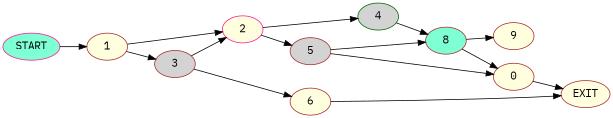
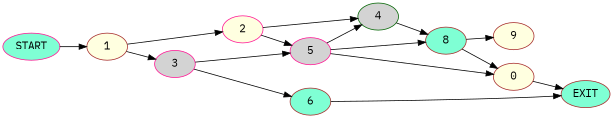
edge "5" -> "4": added
edge "3" -> "2": now "3" -> "5"
node "5": color brown -> deeppink
node "3": color brown -> deeppink
node "EXIT": fillcolor lightyellow -> aquamarine
node "6": fillcolor lightyellow -> aquamarine
